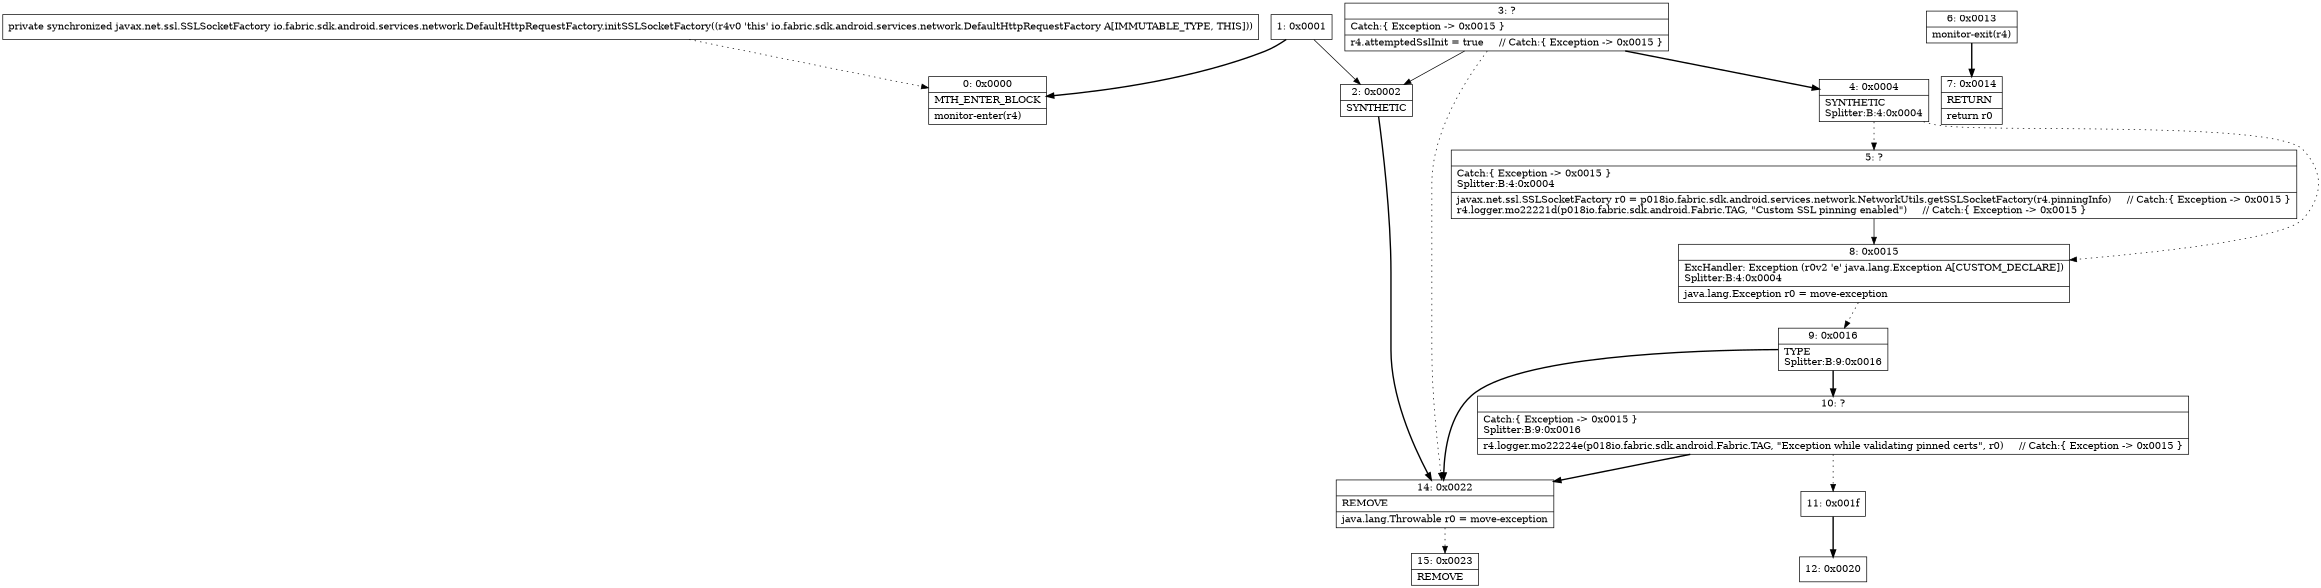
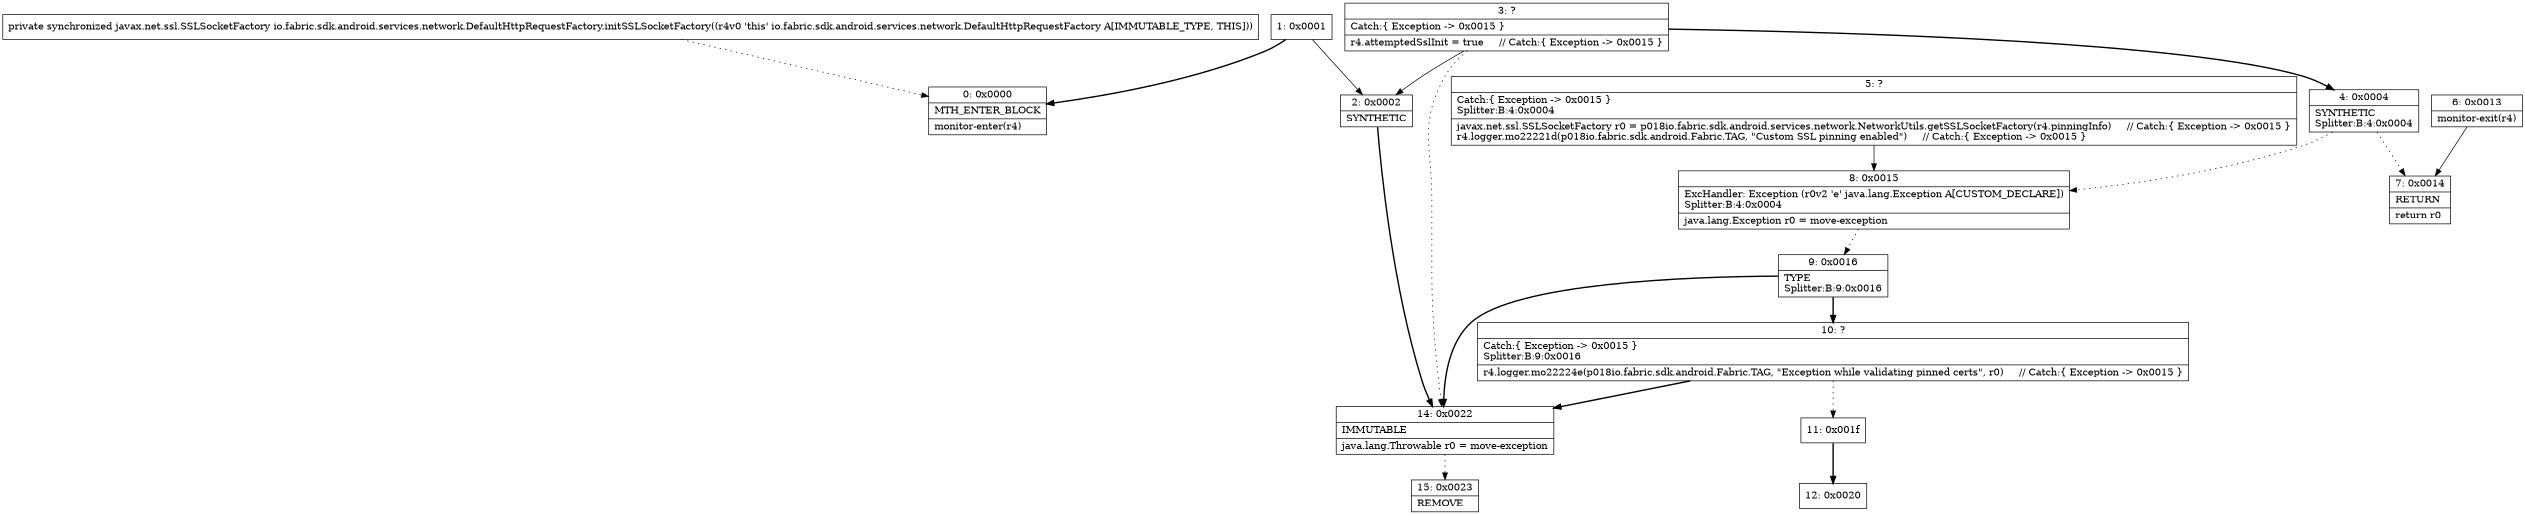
edge "6: 0x0013" -> "7: 0x0014": style bold -> solid
edge "4: 0x0004" -> "5: ?": now "4: 0x0004" -> "7: 0x0014"
node "14: 0x0022": text "REMOVE" -> "IMMUTABLE"
